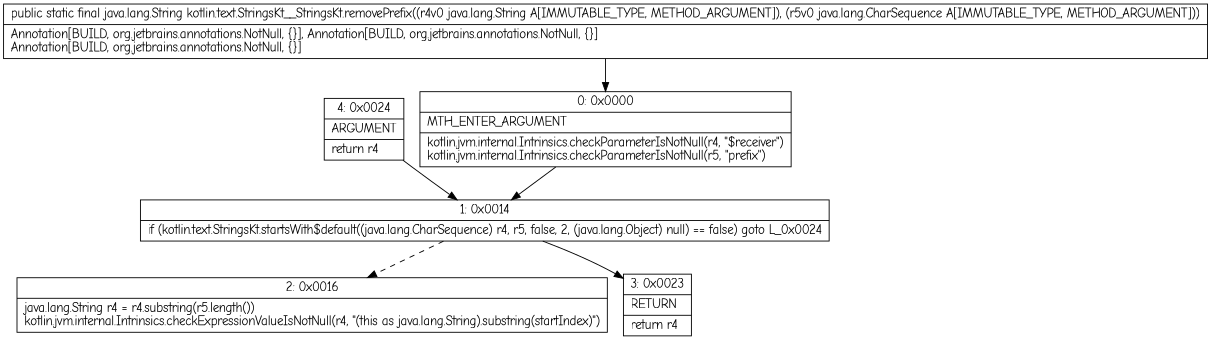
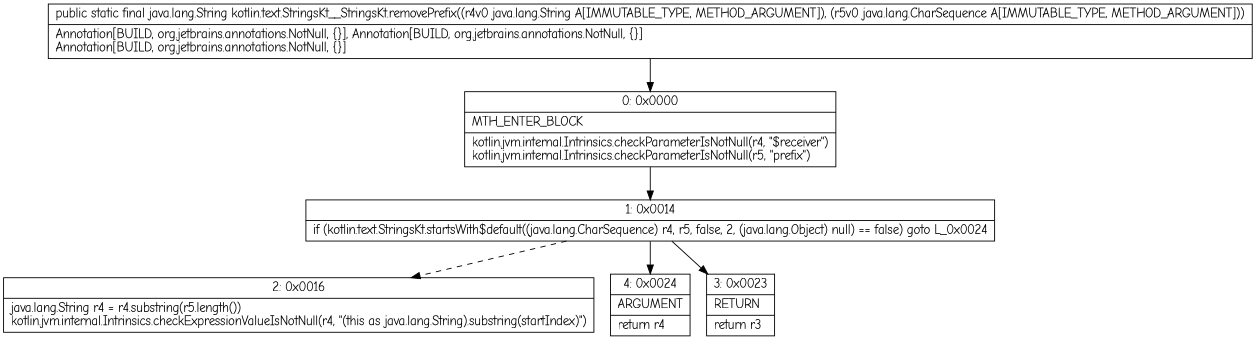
node "0: 0x0000": text "MTH_ENTER_ARGUMENT" -> "MTH_ENTER_BLOCK"
edge "4: 0x0024" -> "1: 0x0014": reversed
node "3: 0x0023": text "return r4" -> "return r3"
